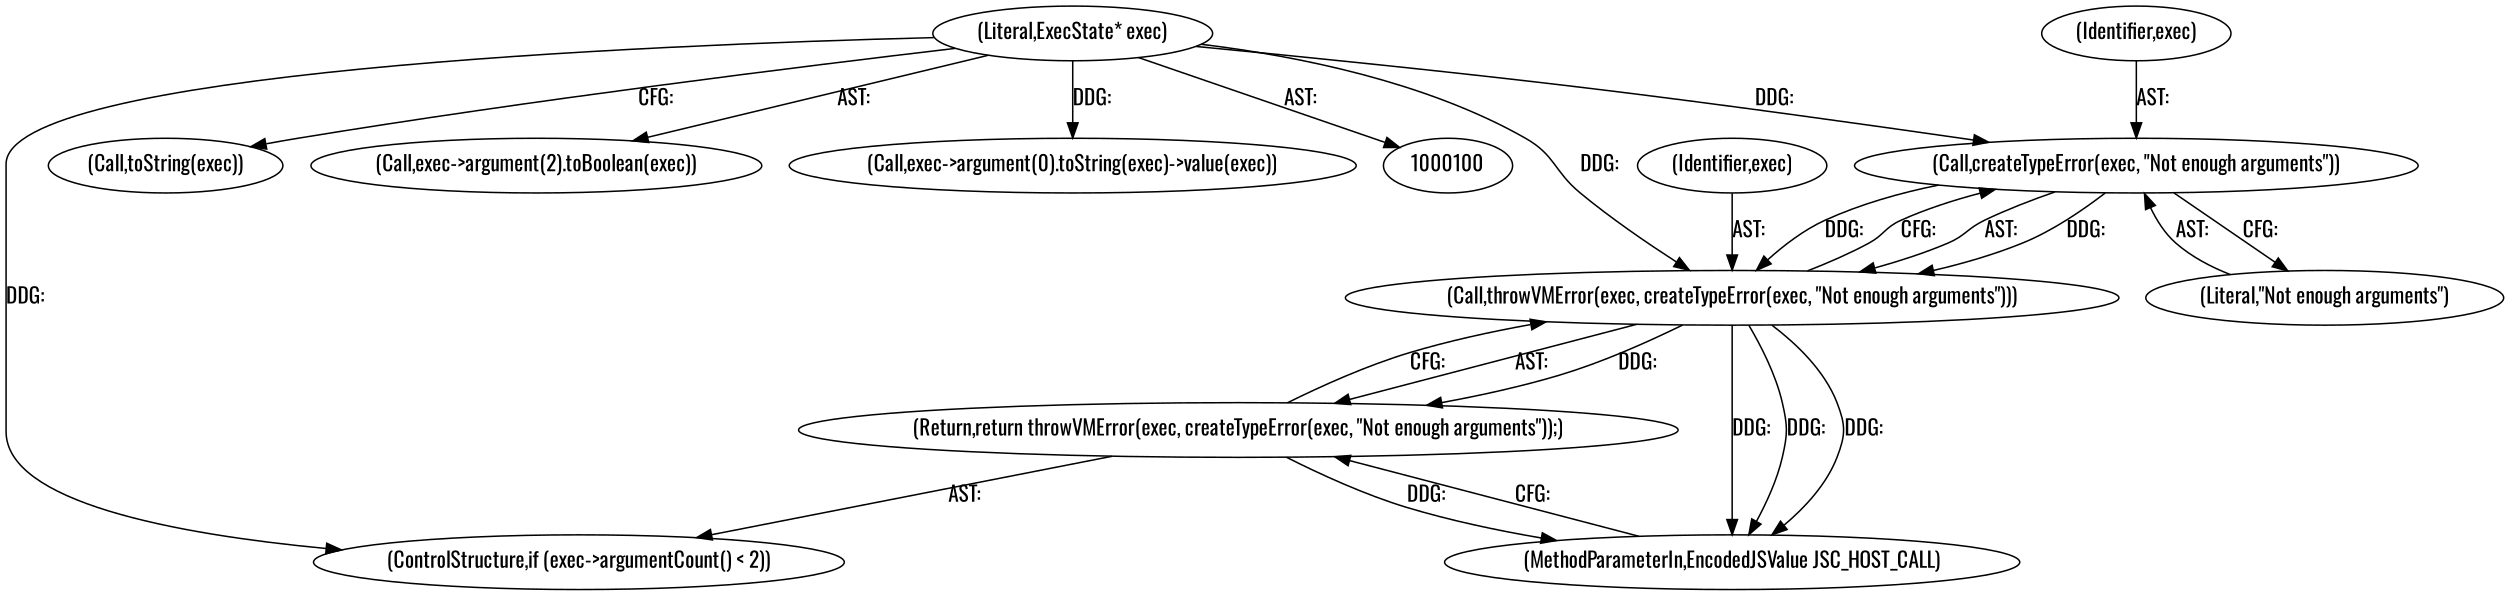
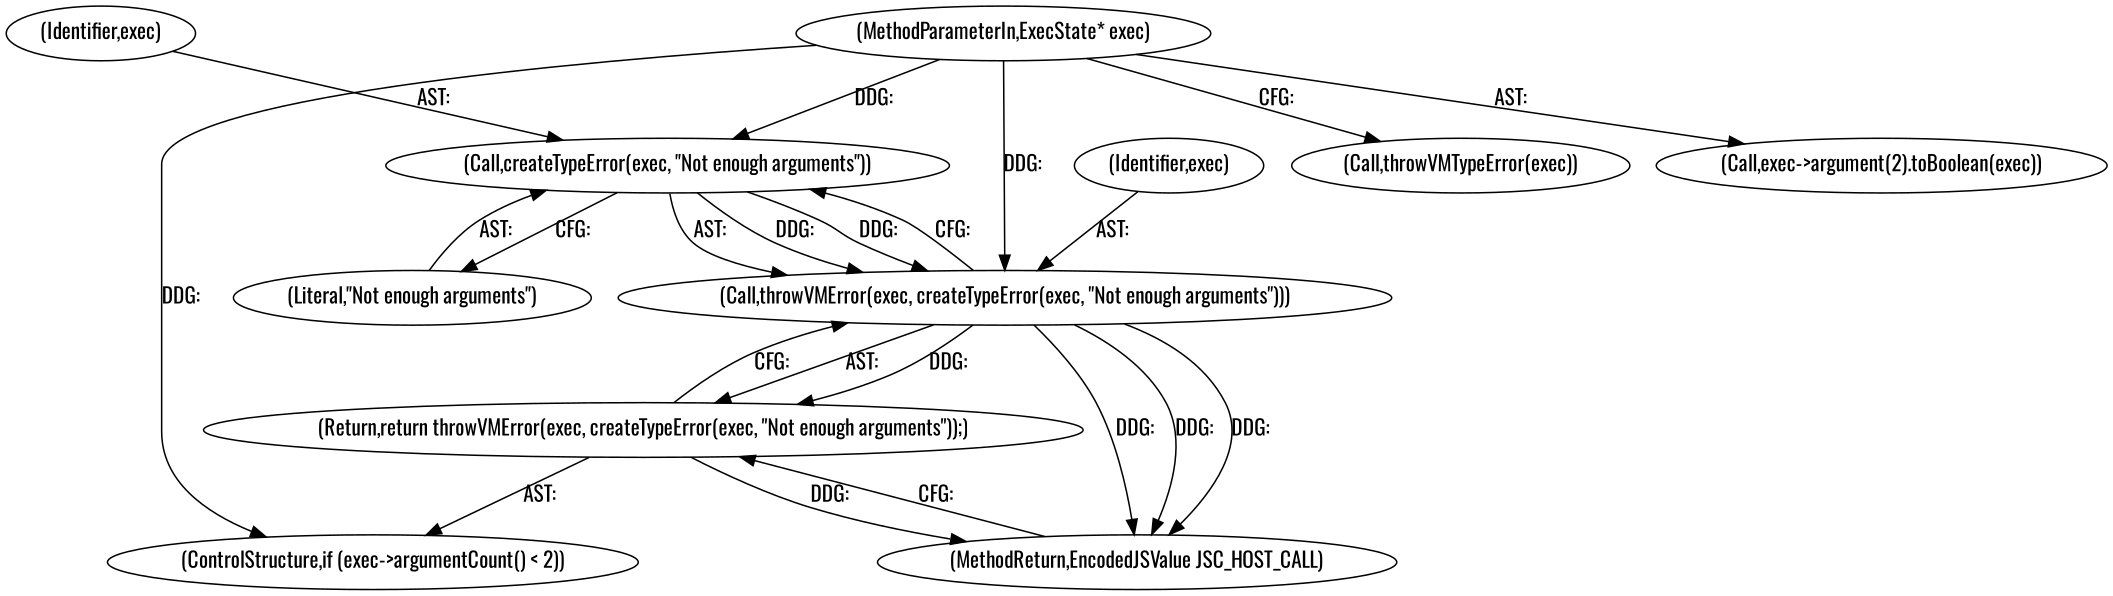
node "(Literal,ExecState* exec)": label "(Literal,ExecState* exec)" -> "(MethodParameterIn,ExecState* exec)"
node "(Call,toString(exec))": label "(Call,toString(exec))" -> "(Call,throwVMTypeError(exec))"
node "(Call,exec->argument(0).toString(exec)->value(exec))": removed
node "1000100": removed
node "(MethodParameterIn,EncodedJSValue JSC_HOST_CALL)": label "(MethodParameterIn,EncodedJSValue JSC_HOST_CALL)" -> "(MethodReturn,EncodedJSValue JSC_HOST_CALL)"
